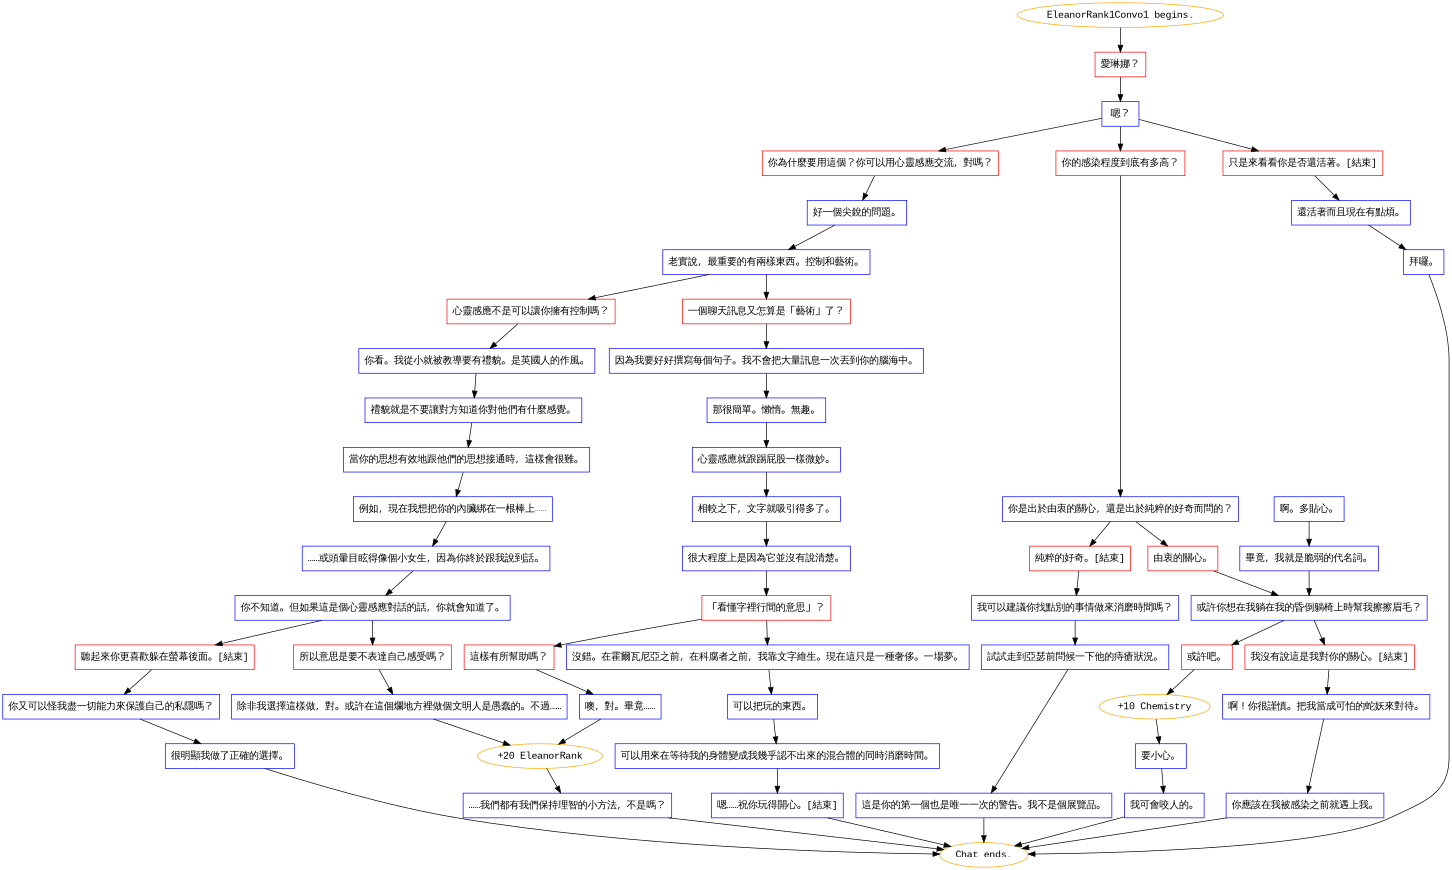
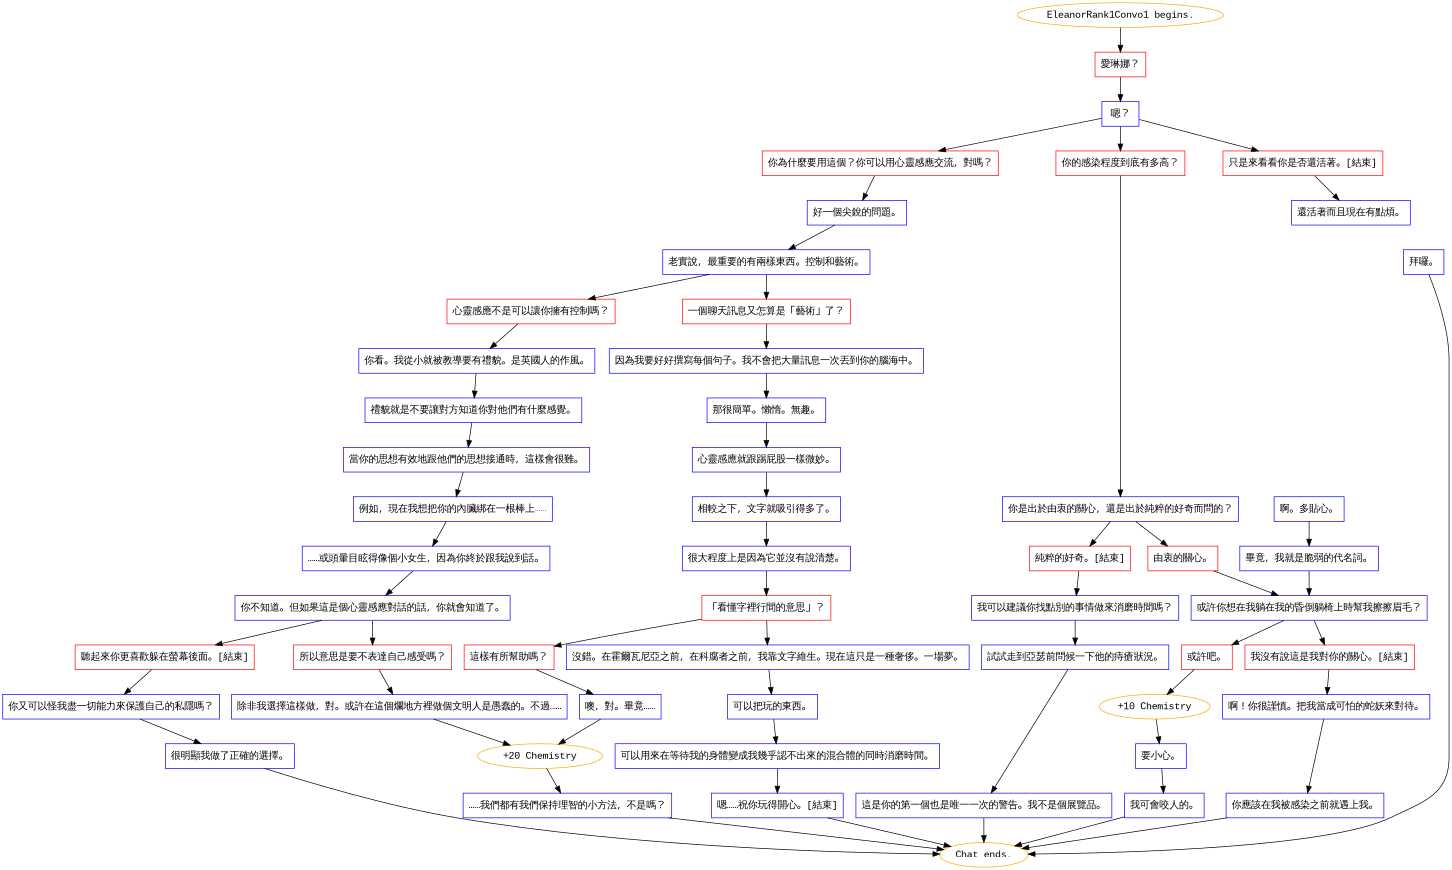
edge "還活著而且現在有點煩。" -> "拜囉。": removed
node "+20 EleanorRank": label "+20 EleanorRank" -> "+20 Chemistry"
